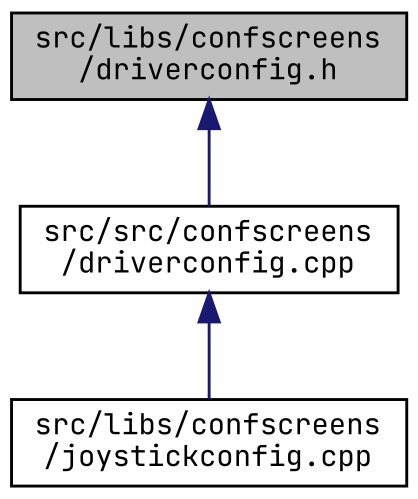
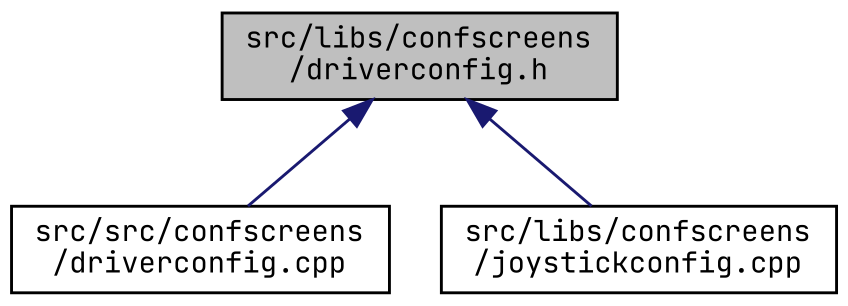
edge "src/libs/confscreens /joystickconfig.cpp" -> "src/src/confscreens /driverconfig.cpp": now "src/libs/confscreens /joystickconfig.cpp" -> "src/libs/confscreens /driverconfig.h"
